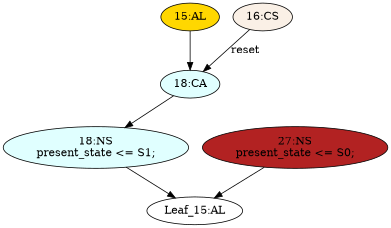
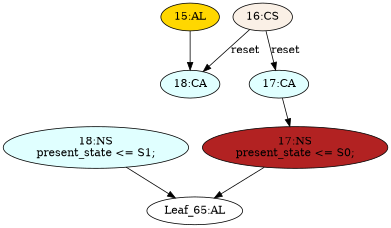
node "17:CA": added
edge "18:CA" -> "18:NS present_state <= S1;": removed
node "27:NS present_state <= S0;": label "27:NS present_state <= S0;" -> "17:NS present_state <= S0;"
node "Leaf_15:AL": label "Leaf_15:AL" -> "Leaf_65:AL"
